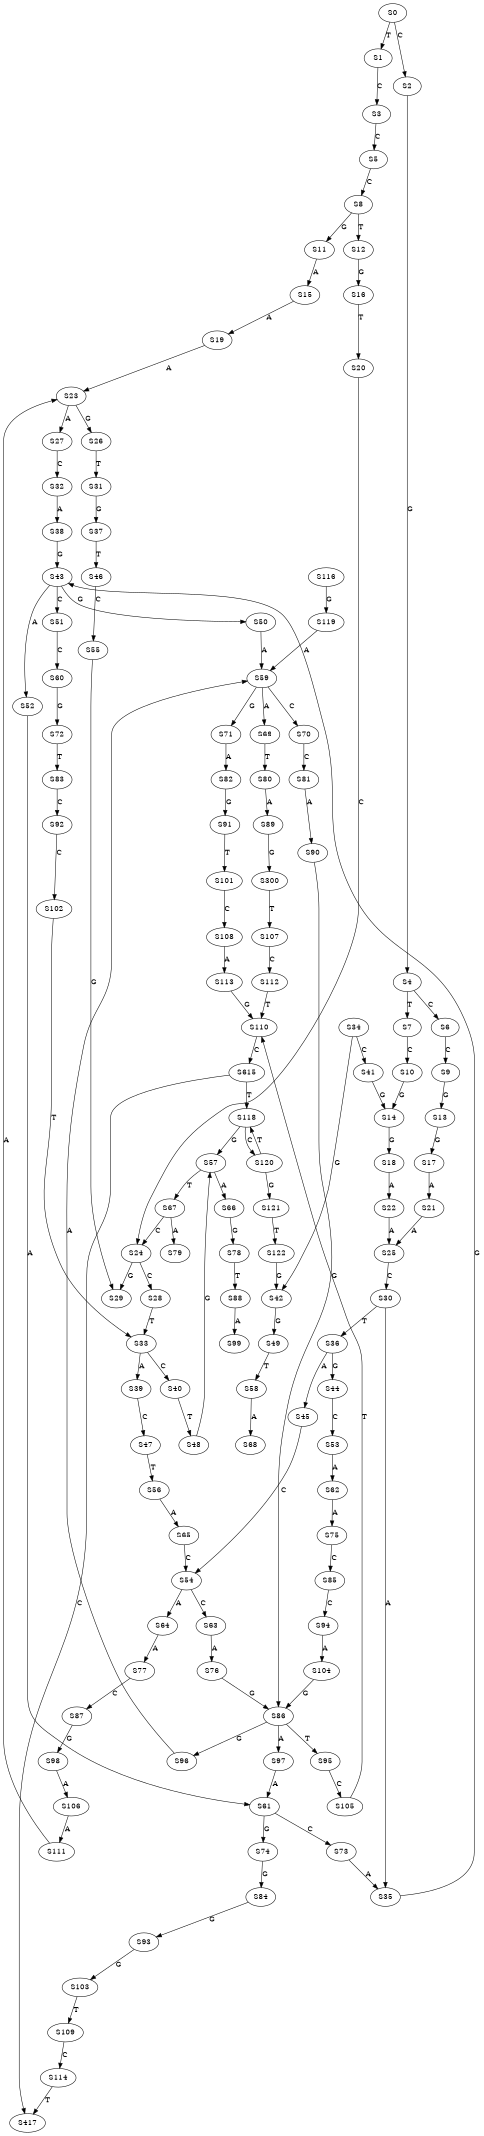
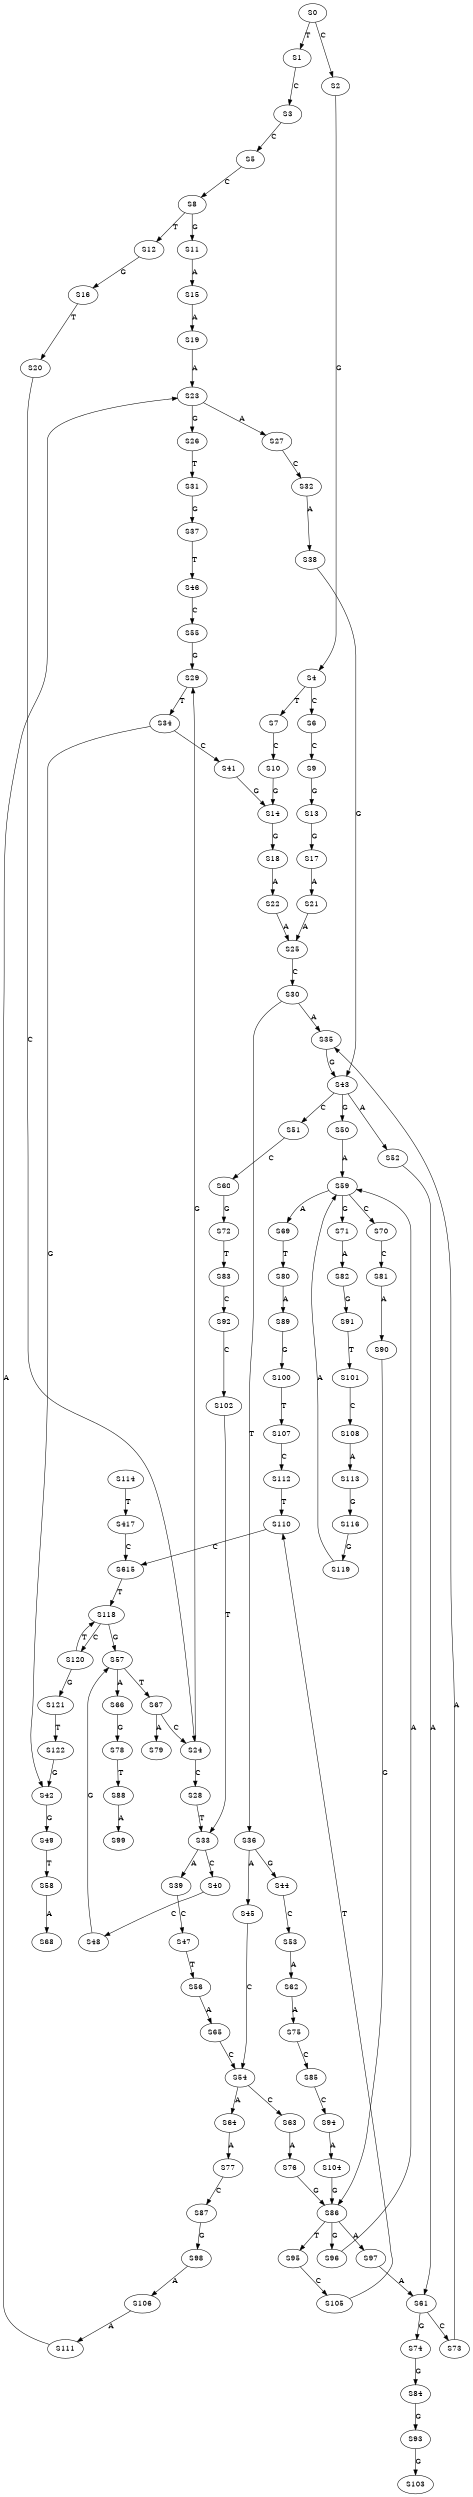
edge "S29" -> "S34": added, label "T"
node "S300": label "S300" -> "S100"
edge "S113" -> "S110": now "S113" -> "S116"
edge "S40" -> "S48": label "T" -> "C"
edge "S615" -> "S417": reversed
node "S109": removed
